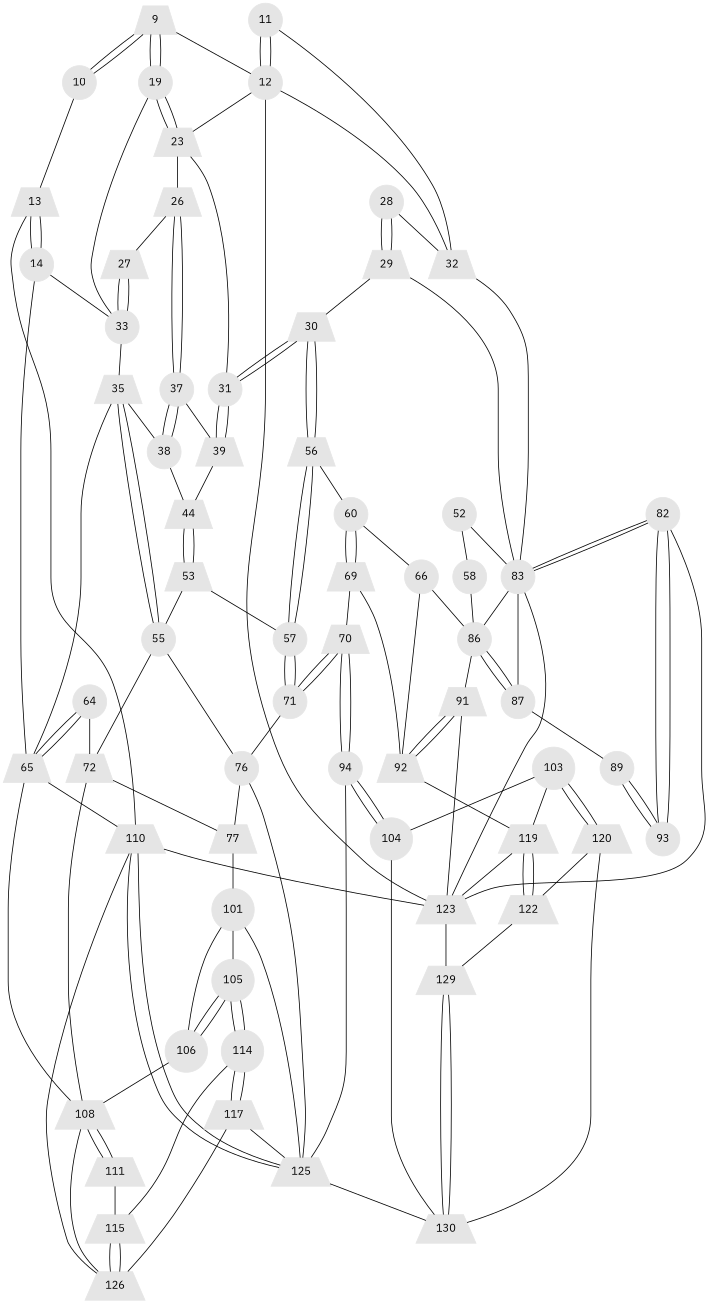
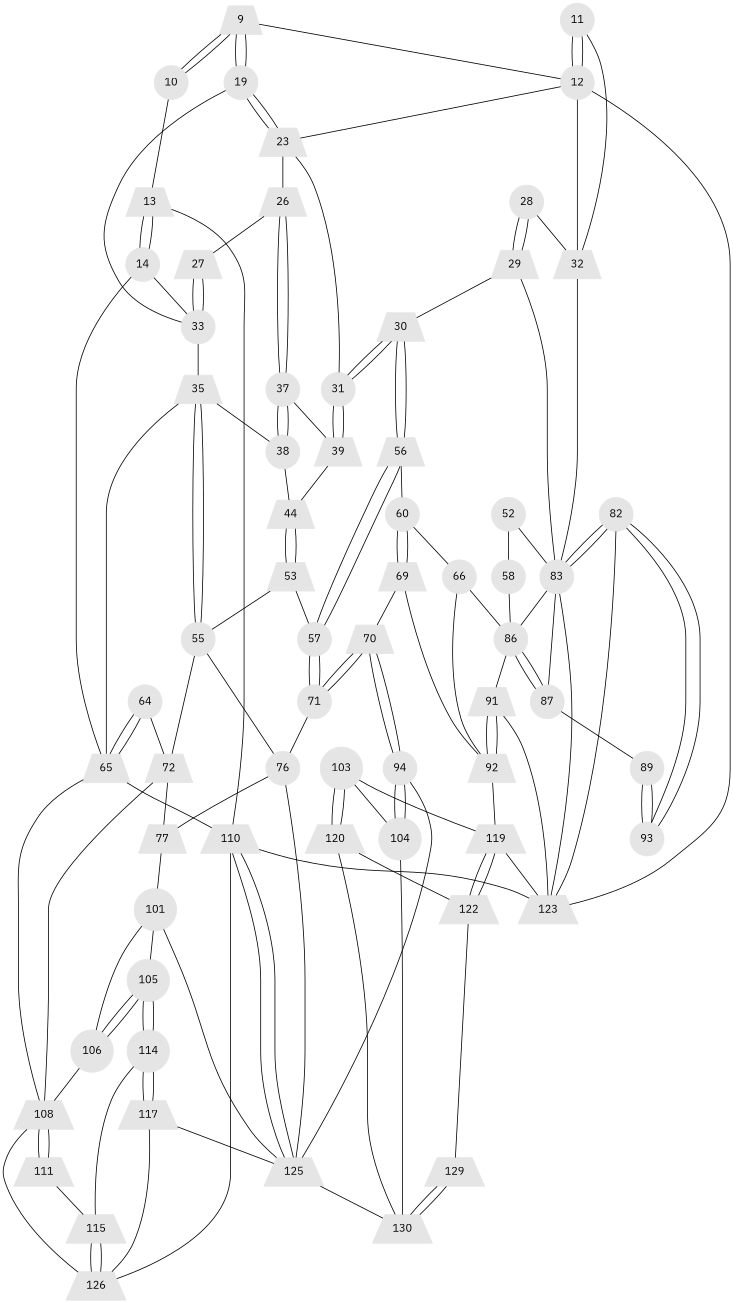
edge "123" -- "129": removed
